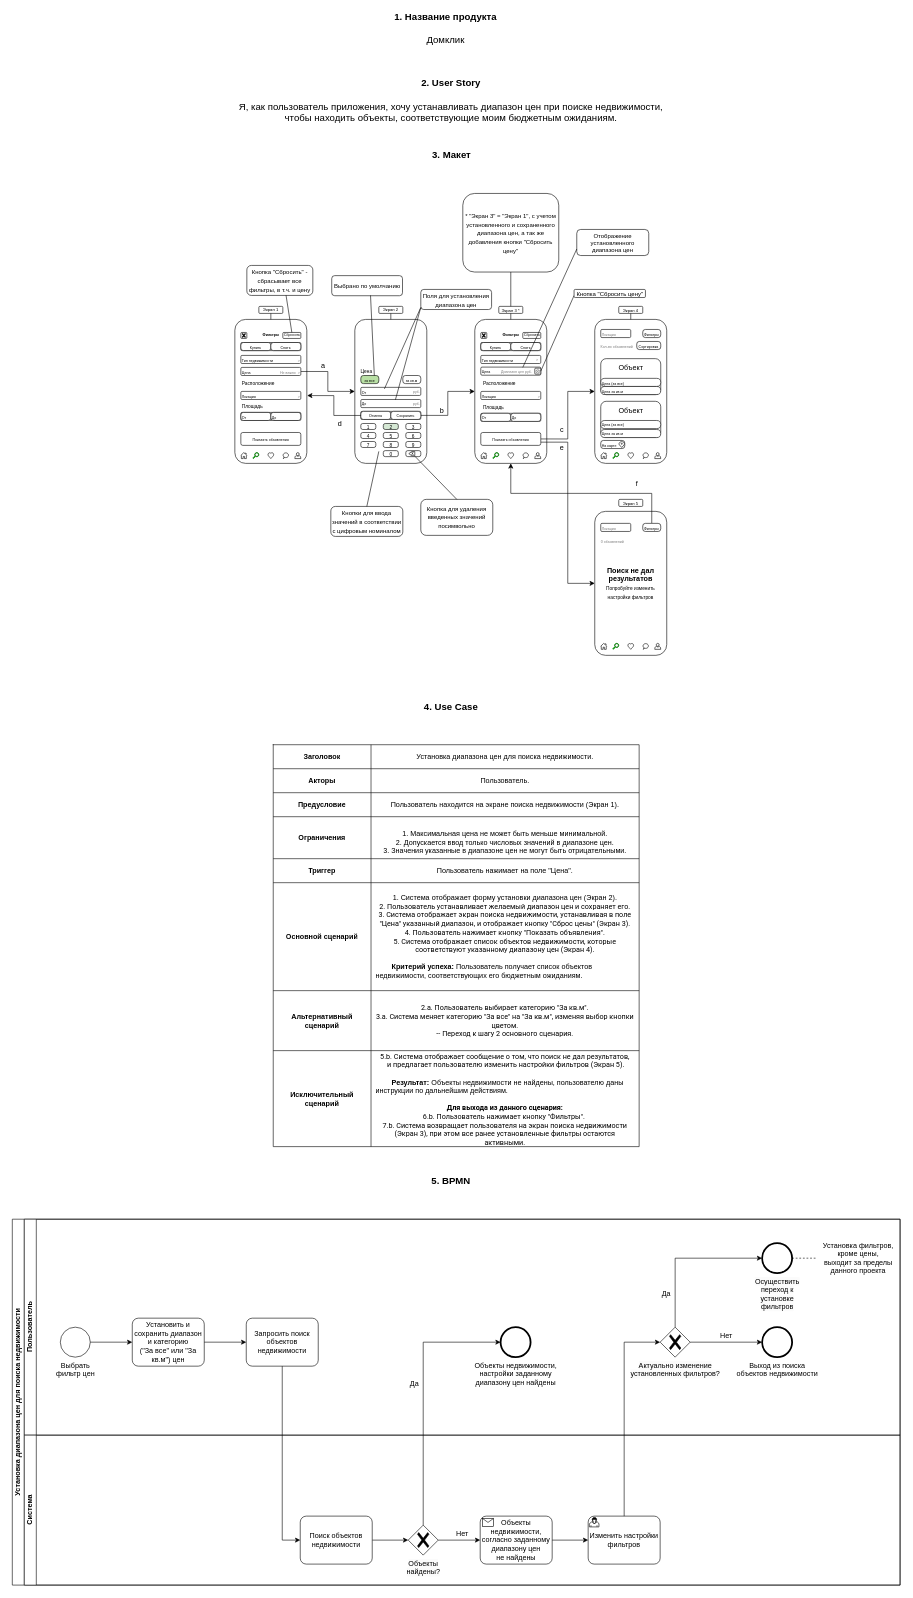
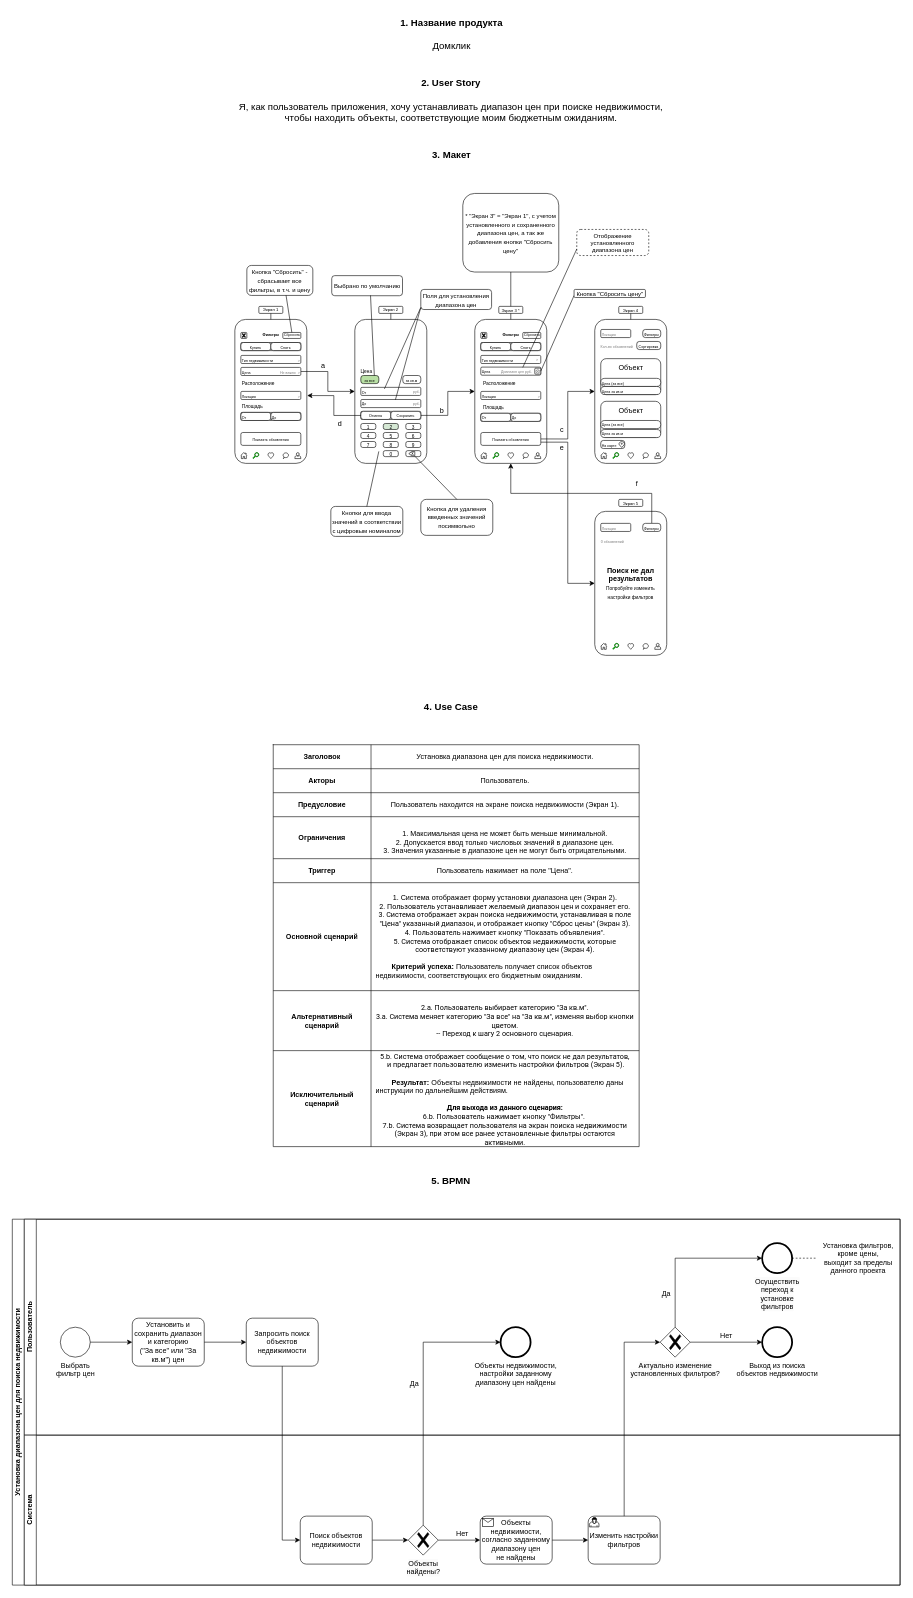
node "1. Название продукта Домклик": moved (446, 29) -> (452, 35)
node "Отображение установленного диапазона цен": style solid -> dashed
